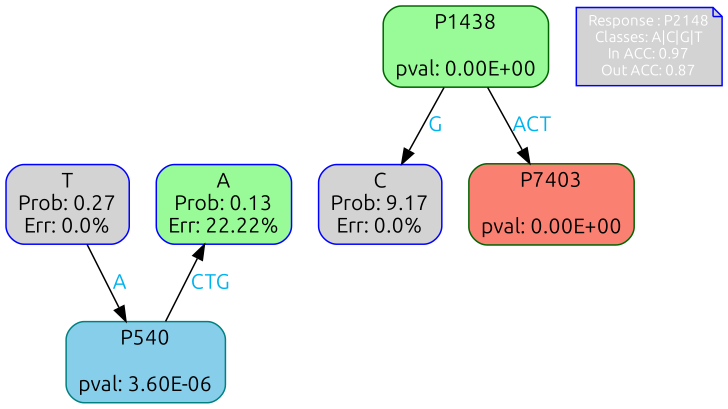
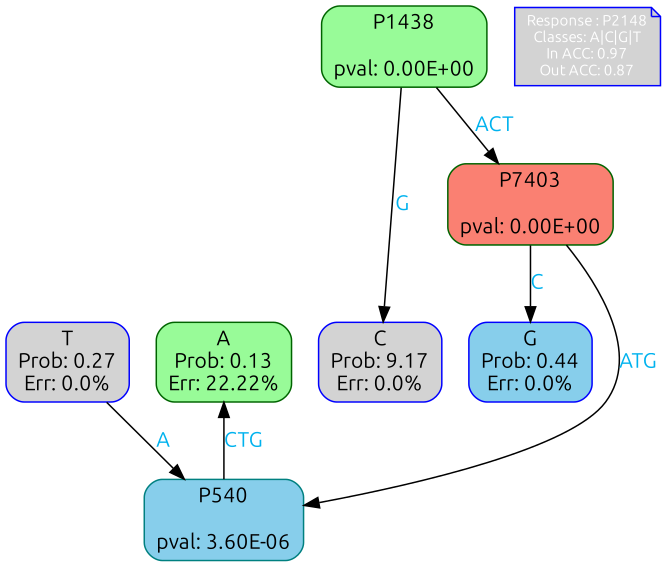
node "A Prob: 0.13 Err: 22.22%": color blue -> darkgreen
node "G Prob: 0.44 Err: 0.0%": added
edge "P7403 pval: 0.00E+00" -> "P540 pval: 3.60E-06": added, label "ATG"
